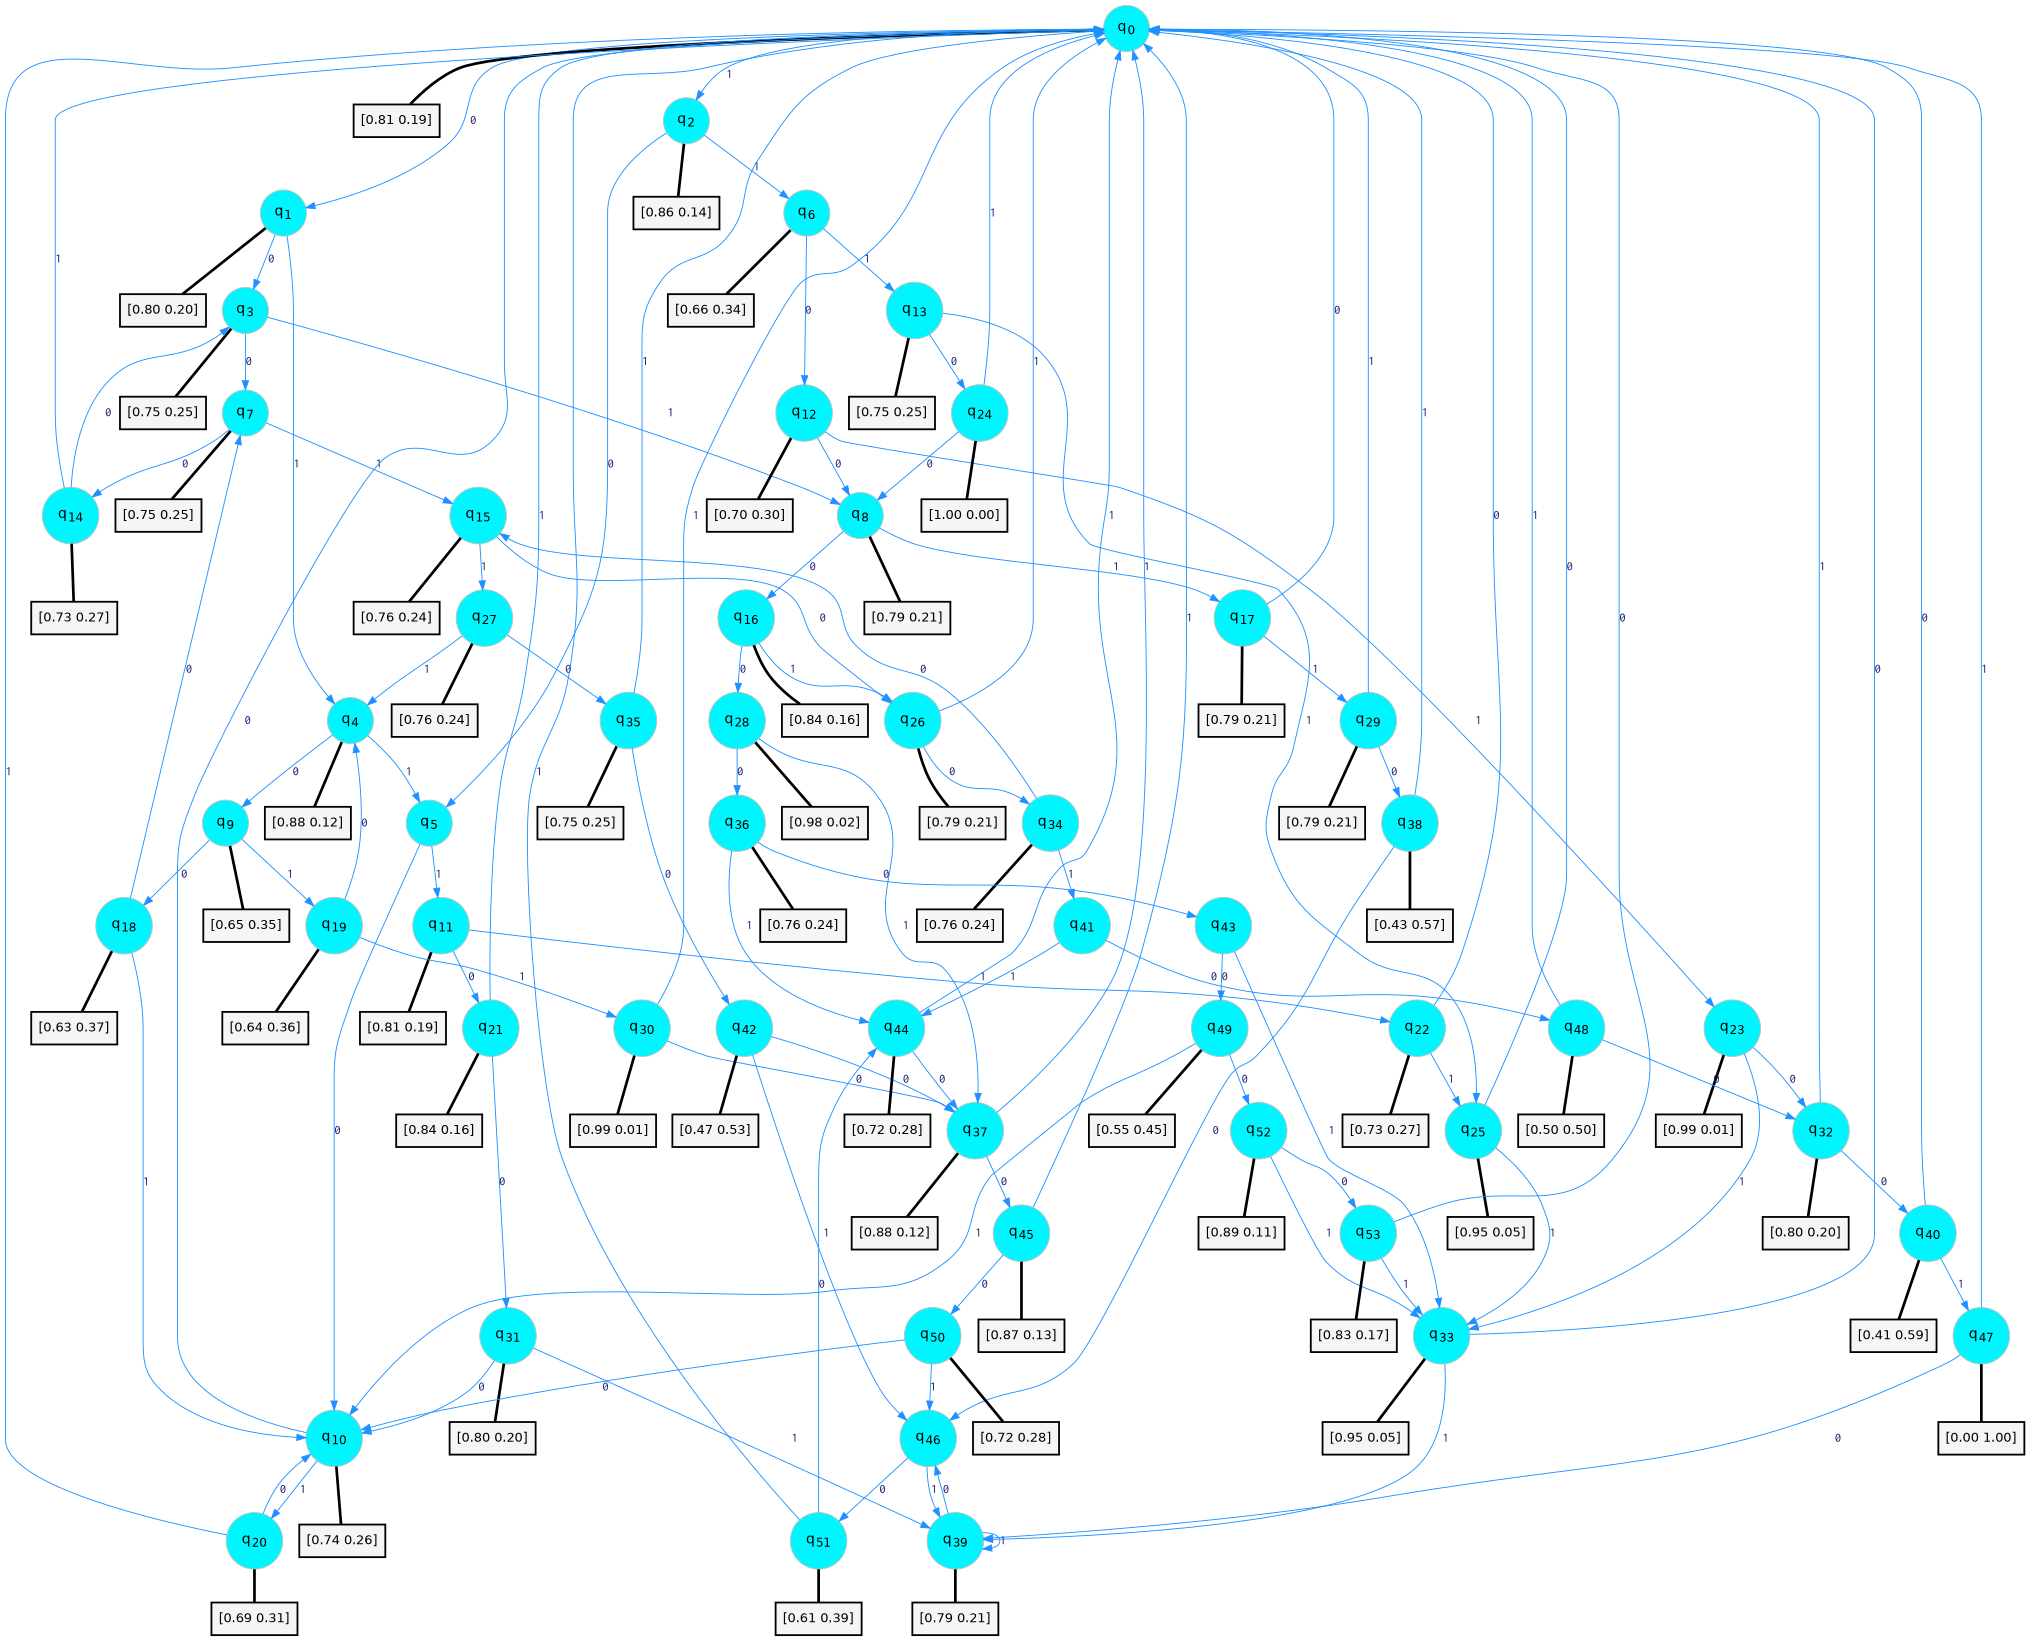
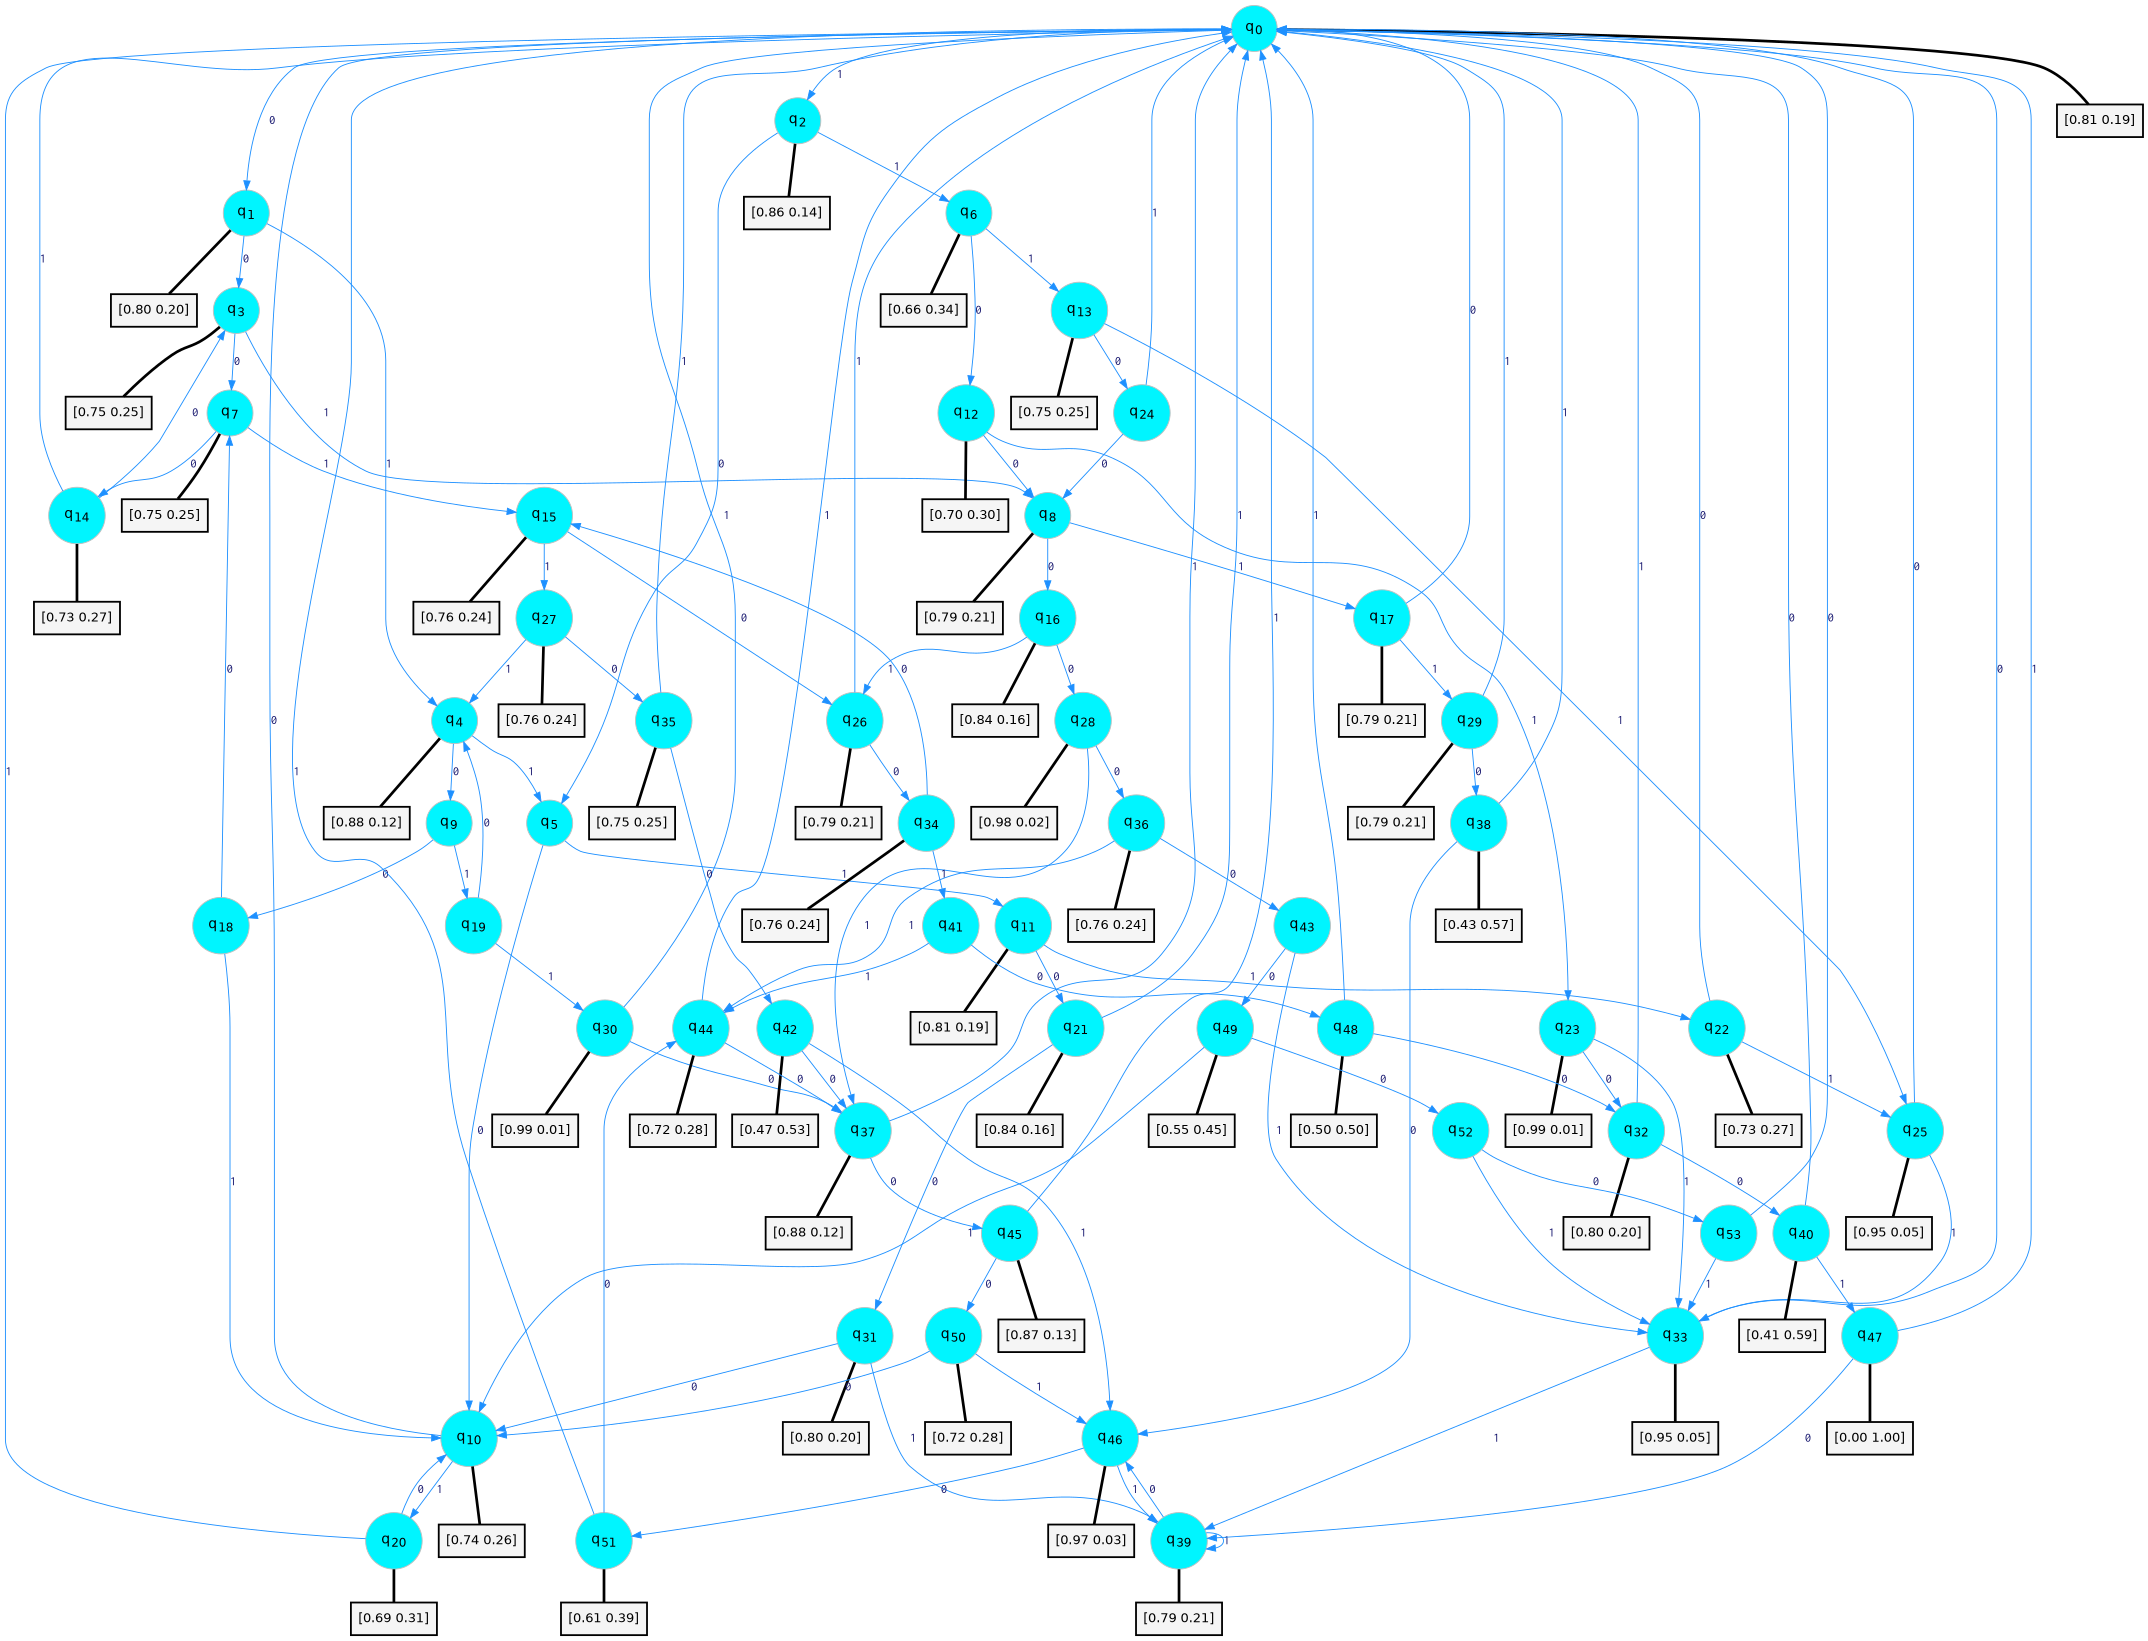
node "[1.00 0.00]": removed
node "[0.65 0.35]": removed
node "[0.63 0.37]": removed
node "[0.64 0.36]": removed
node "[0.89 0.11]": removed
node "[0.83 0.17]": removed
node "[0.97 0.03]": added
